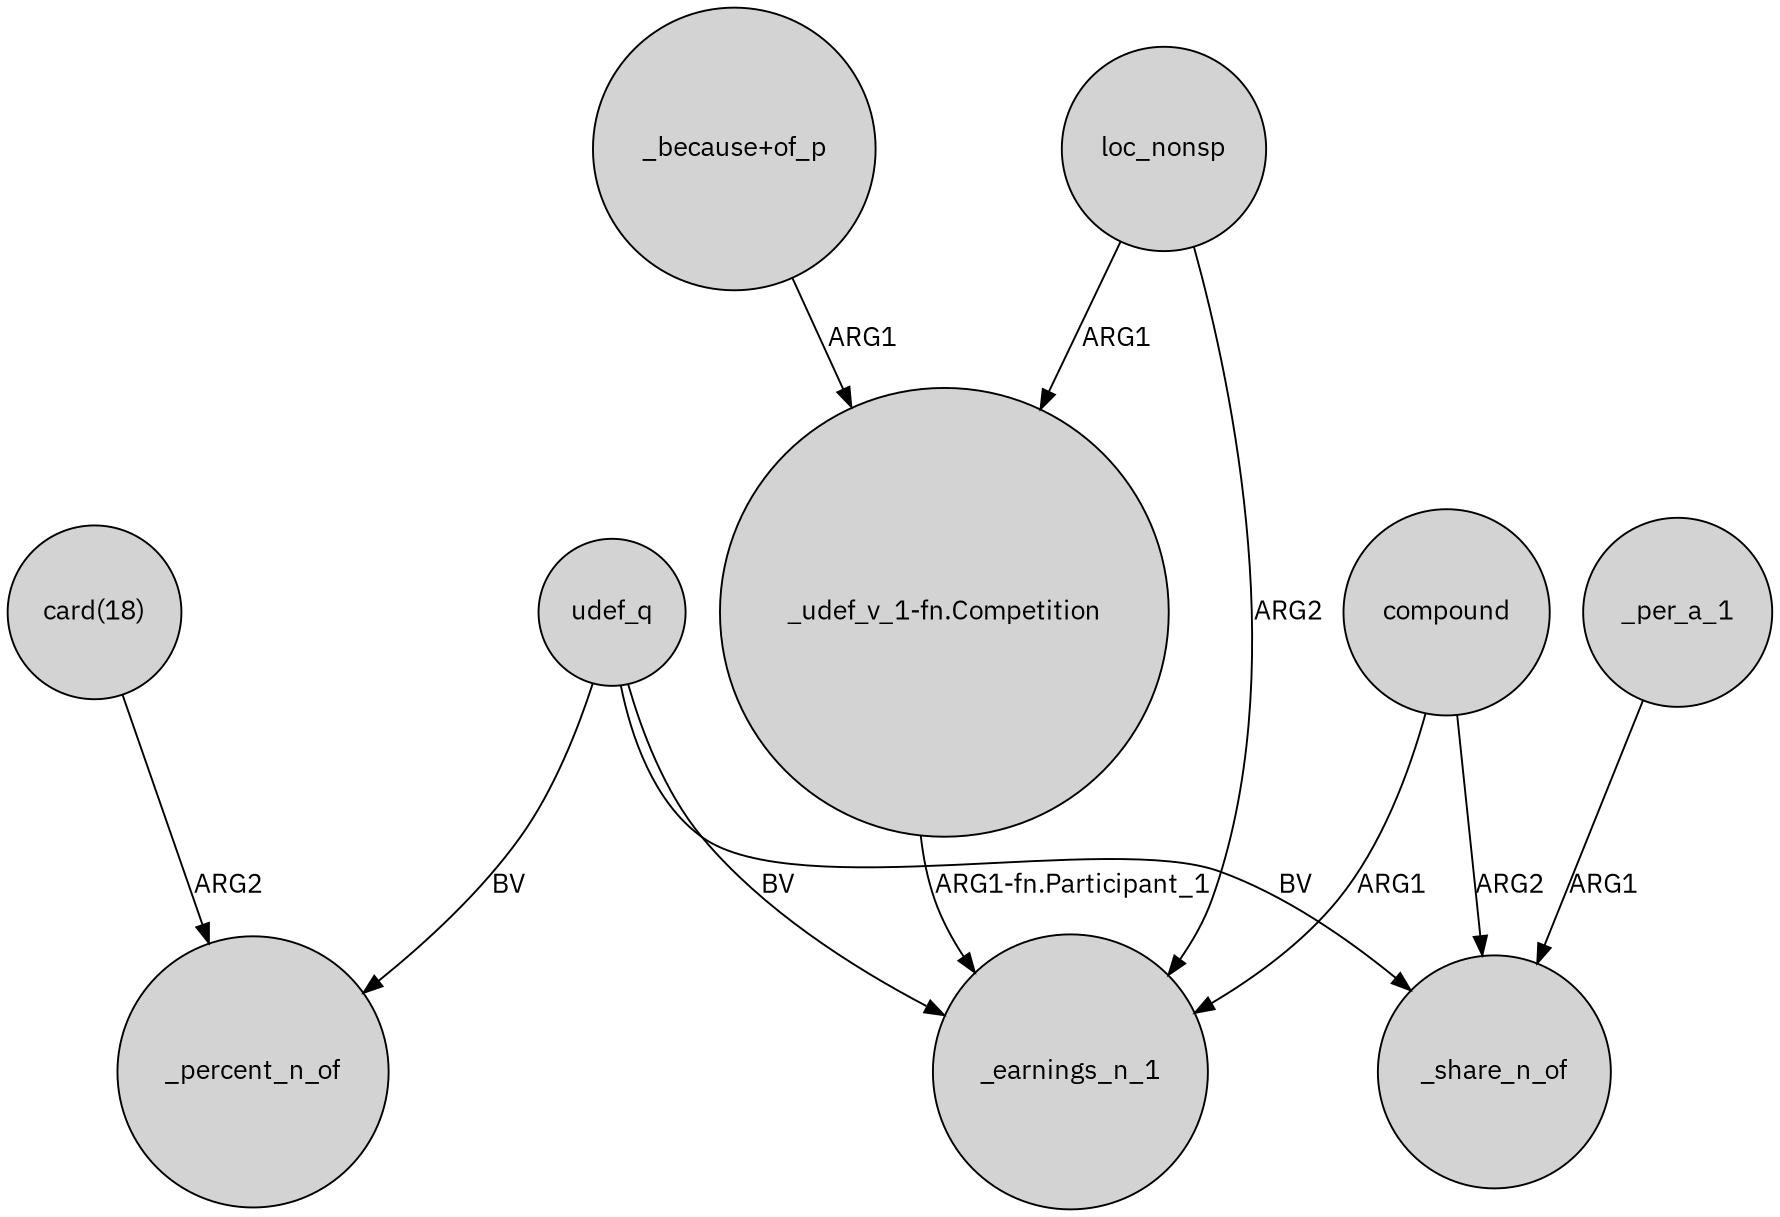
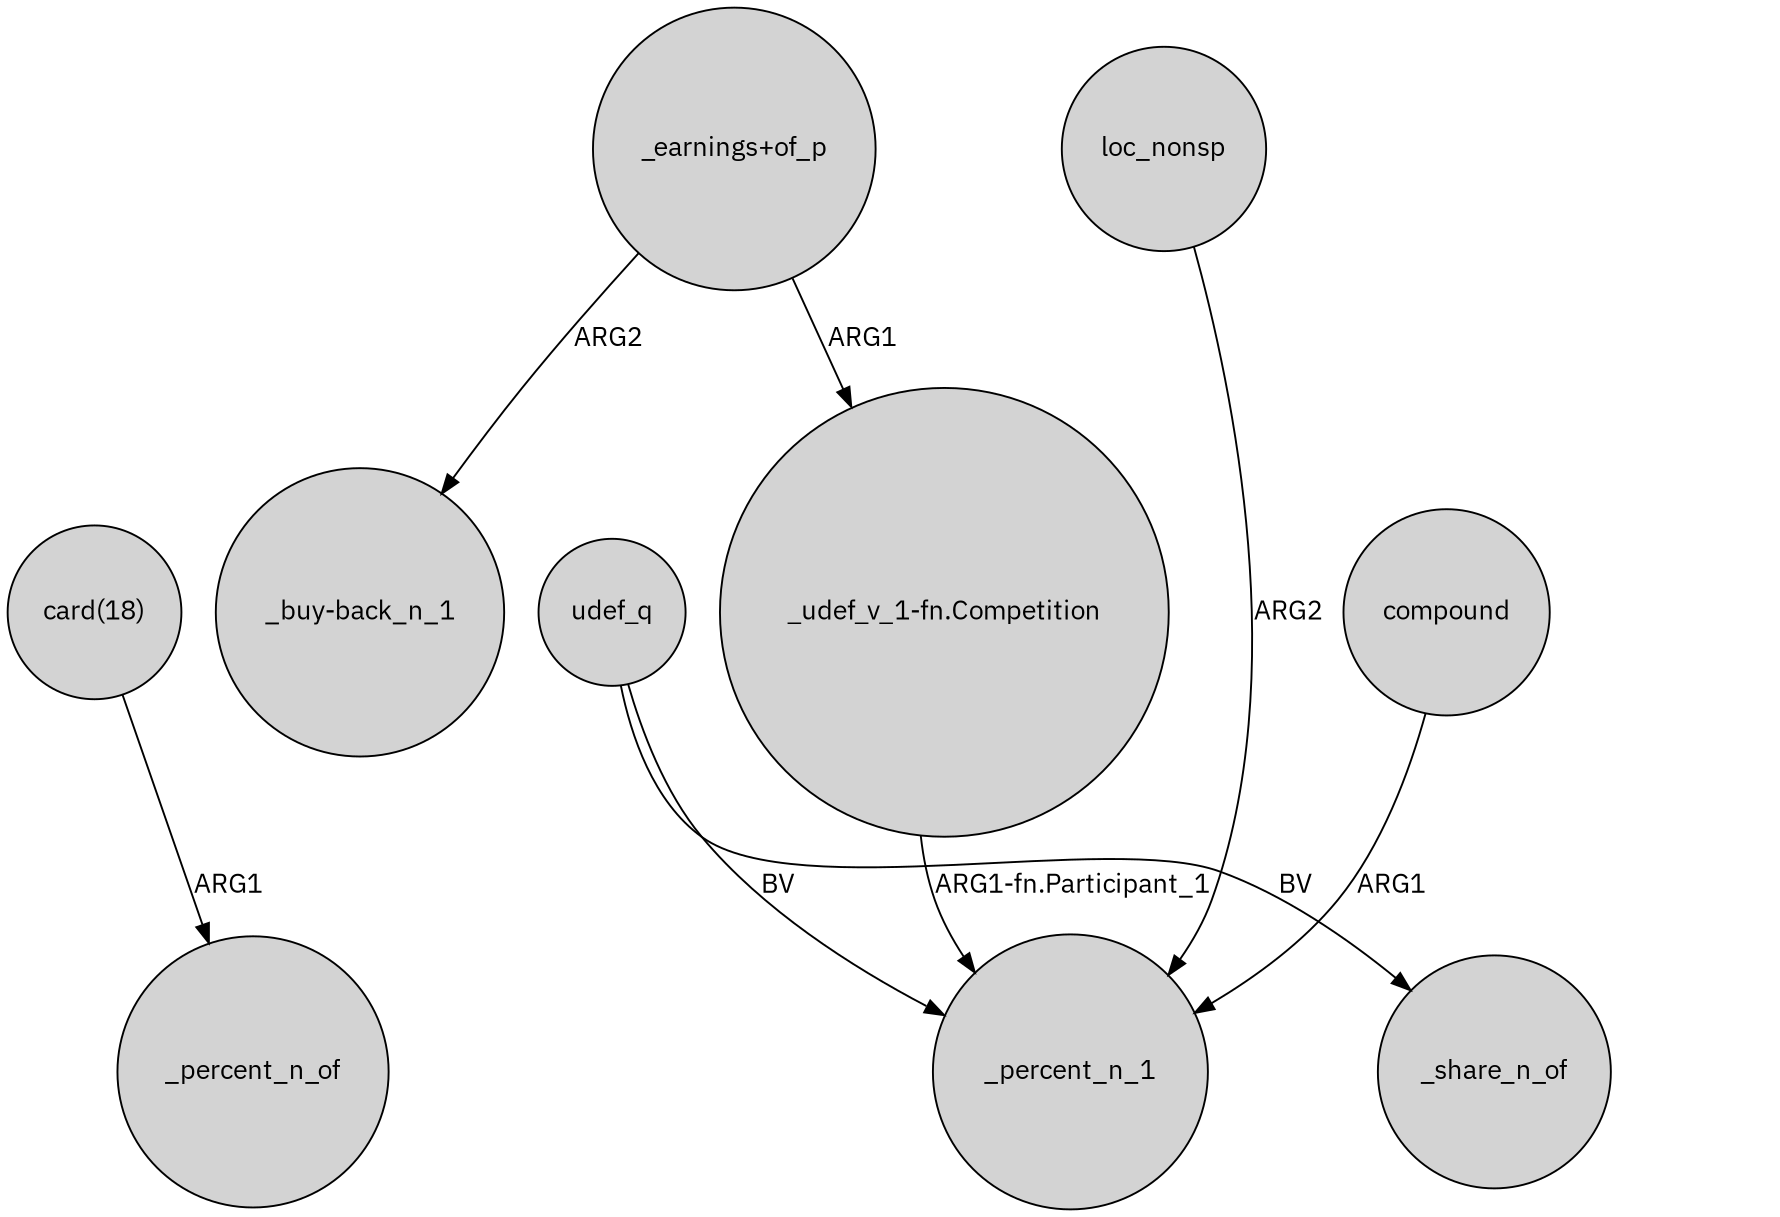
node "_because+of_p": label "_because+of_p" -> "_earnings+of_p"
edge "loc_nonsp" -> "_udef_v_1-fn.Competition": removed, label "ARG1"
node "_buy-back_n_1": added
node "_per_a_1": removed
edge "compound" -> "_share_n_of": removed, label "ARG2"
edge "udef_q" -> "_percent_n_of": removed, label "BV"
edge "card(18)" -> "_percent_n_of": label "ARG2" -> "ARG1"
node "_earnings_n_1": label "_earnings_n_1" -> "_percent_n_1"
